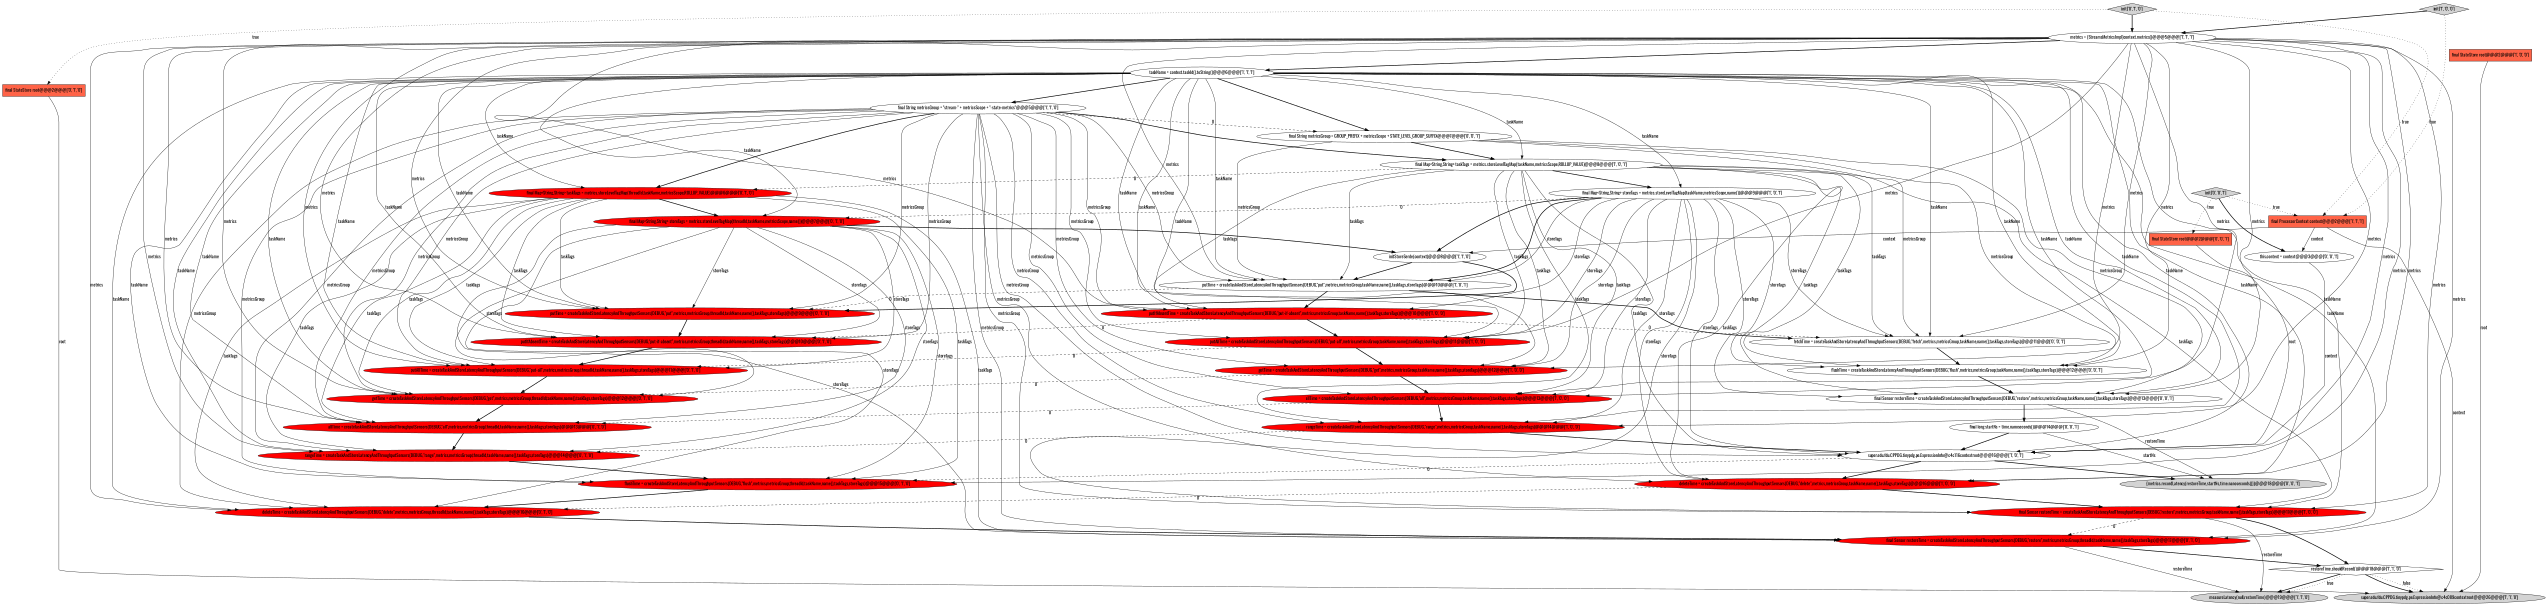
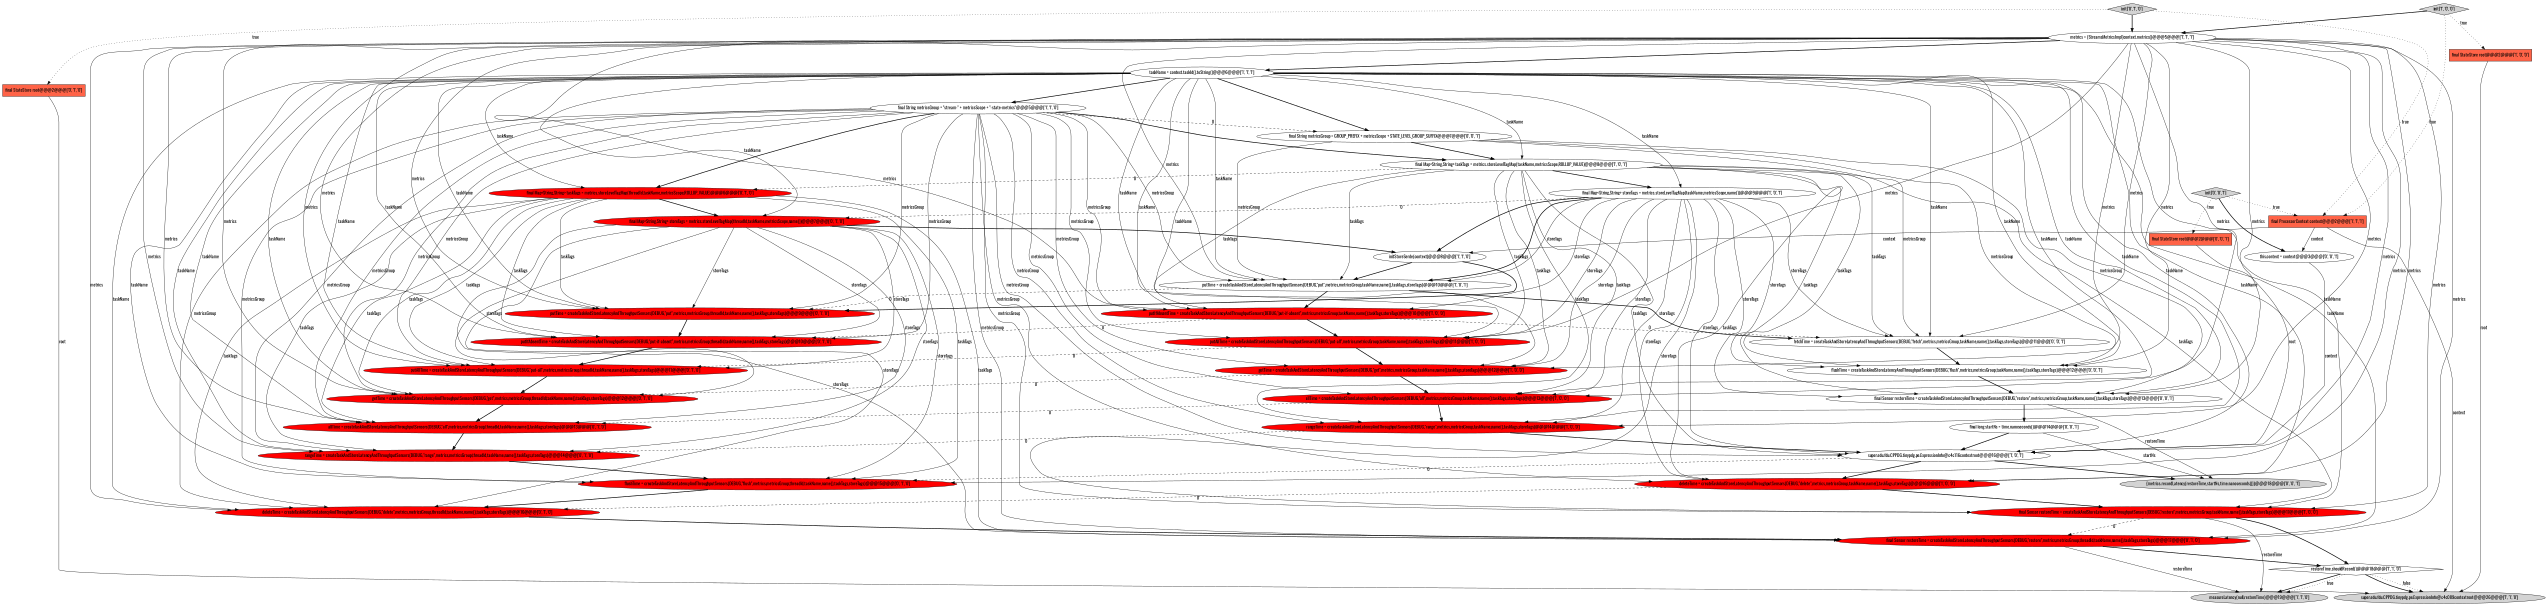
edge "init['1', '0', '0']" -> "final StateStore root@@@2@@@['1', '0', '0']": added, label "true"
